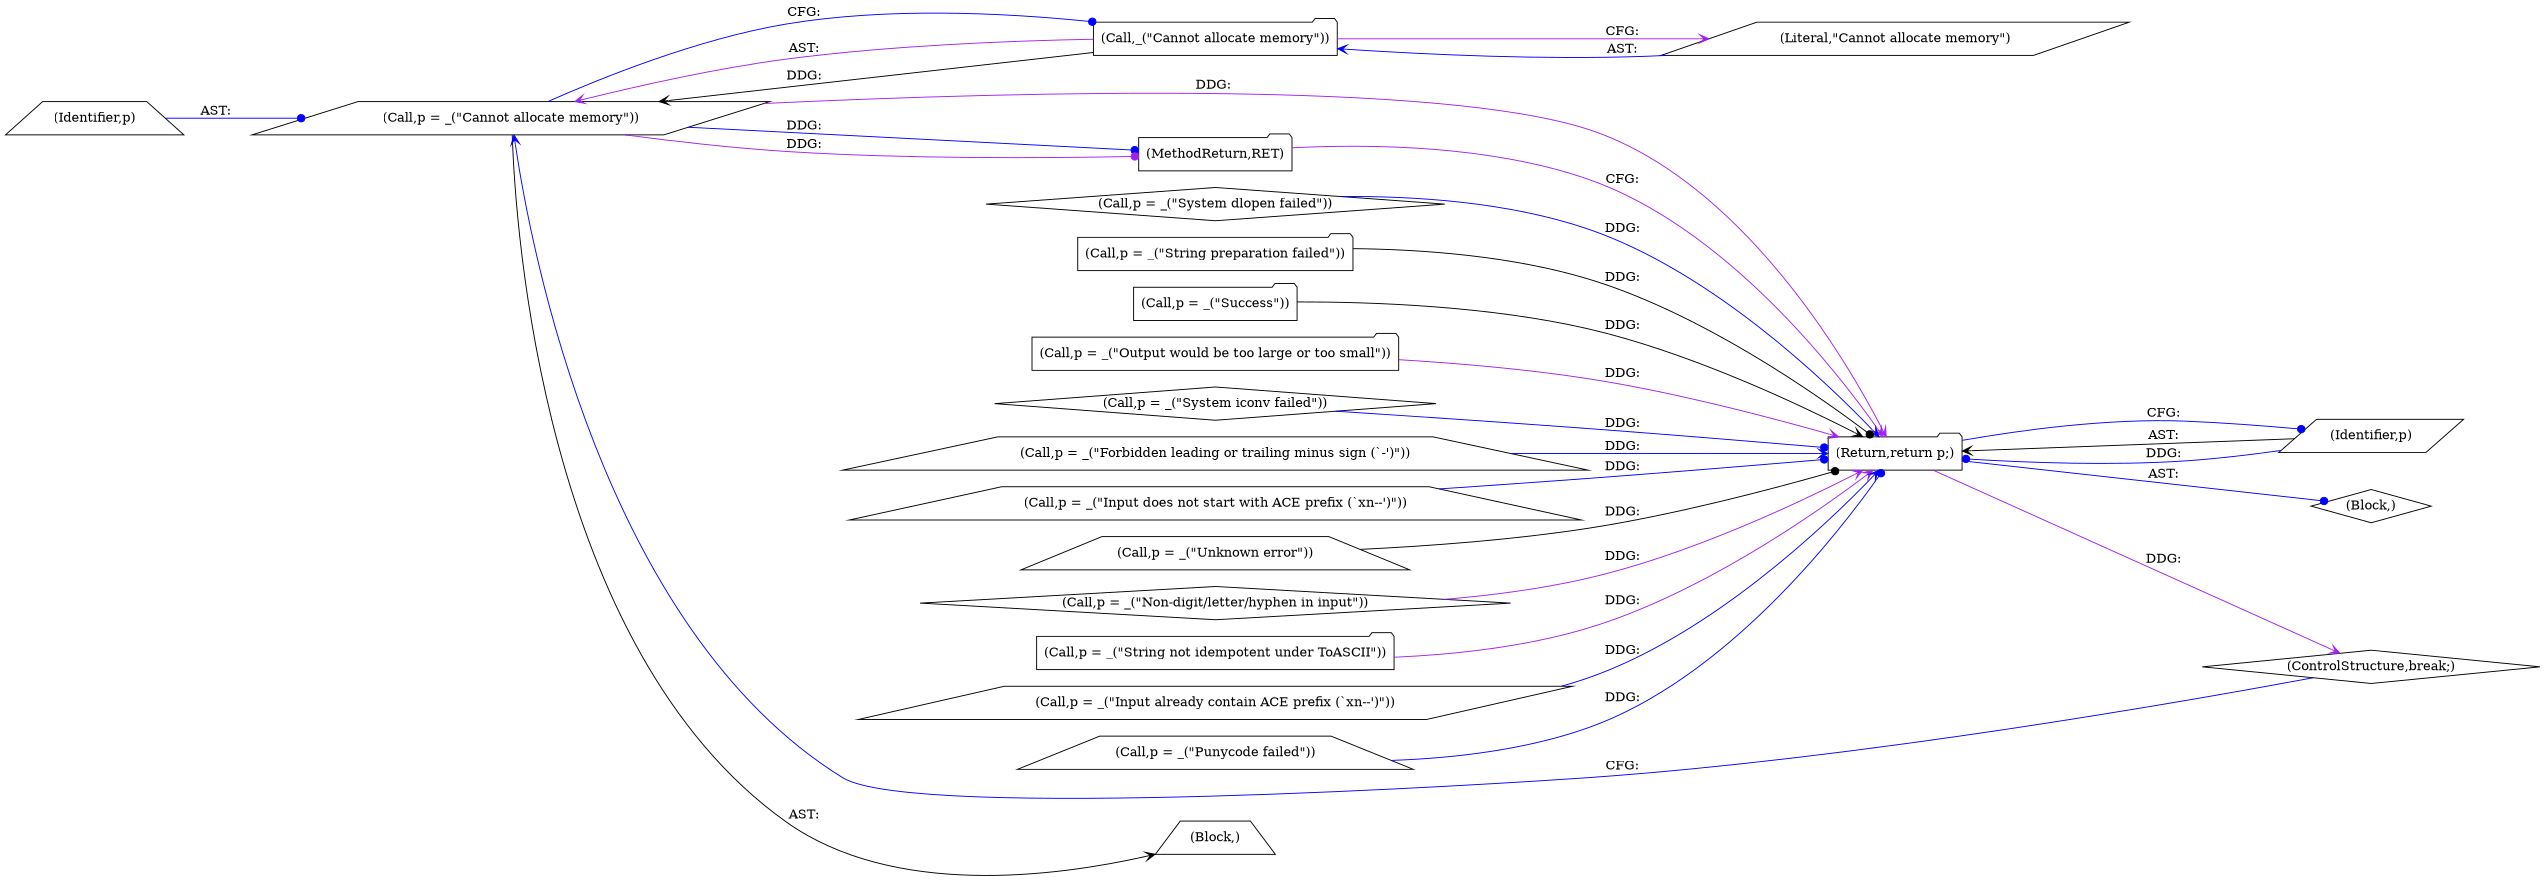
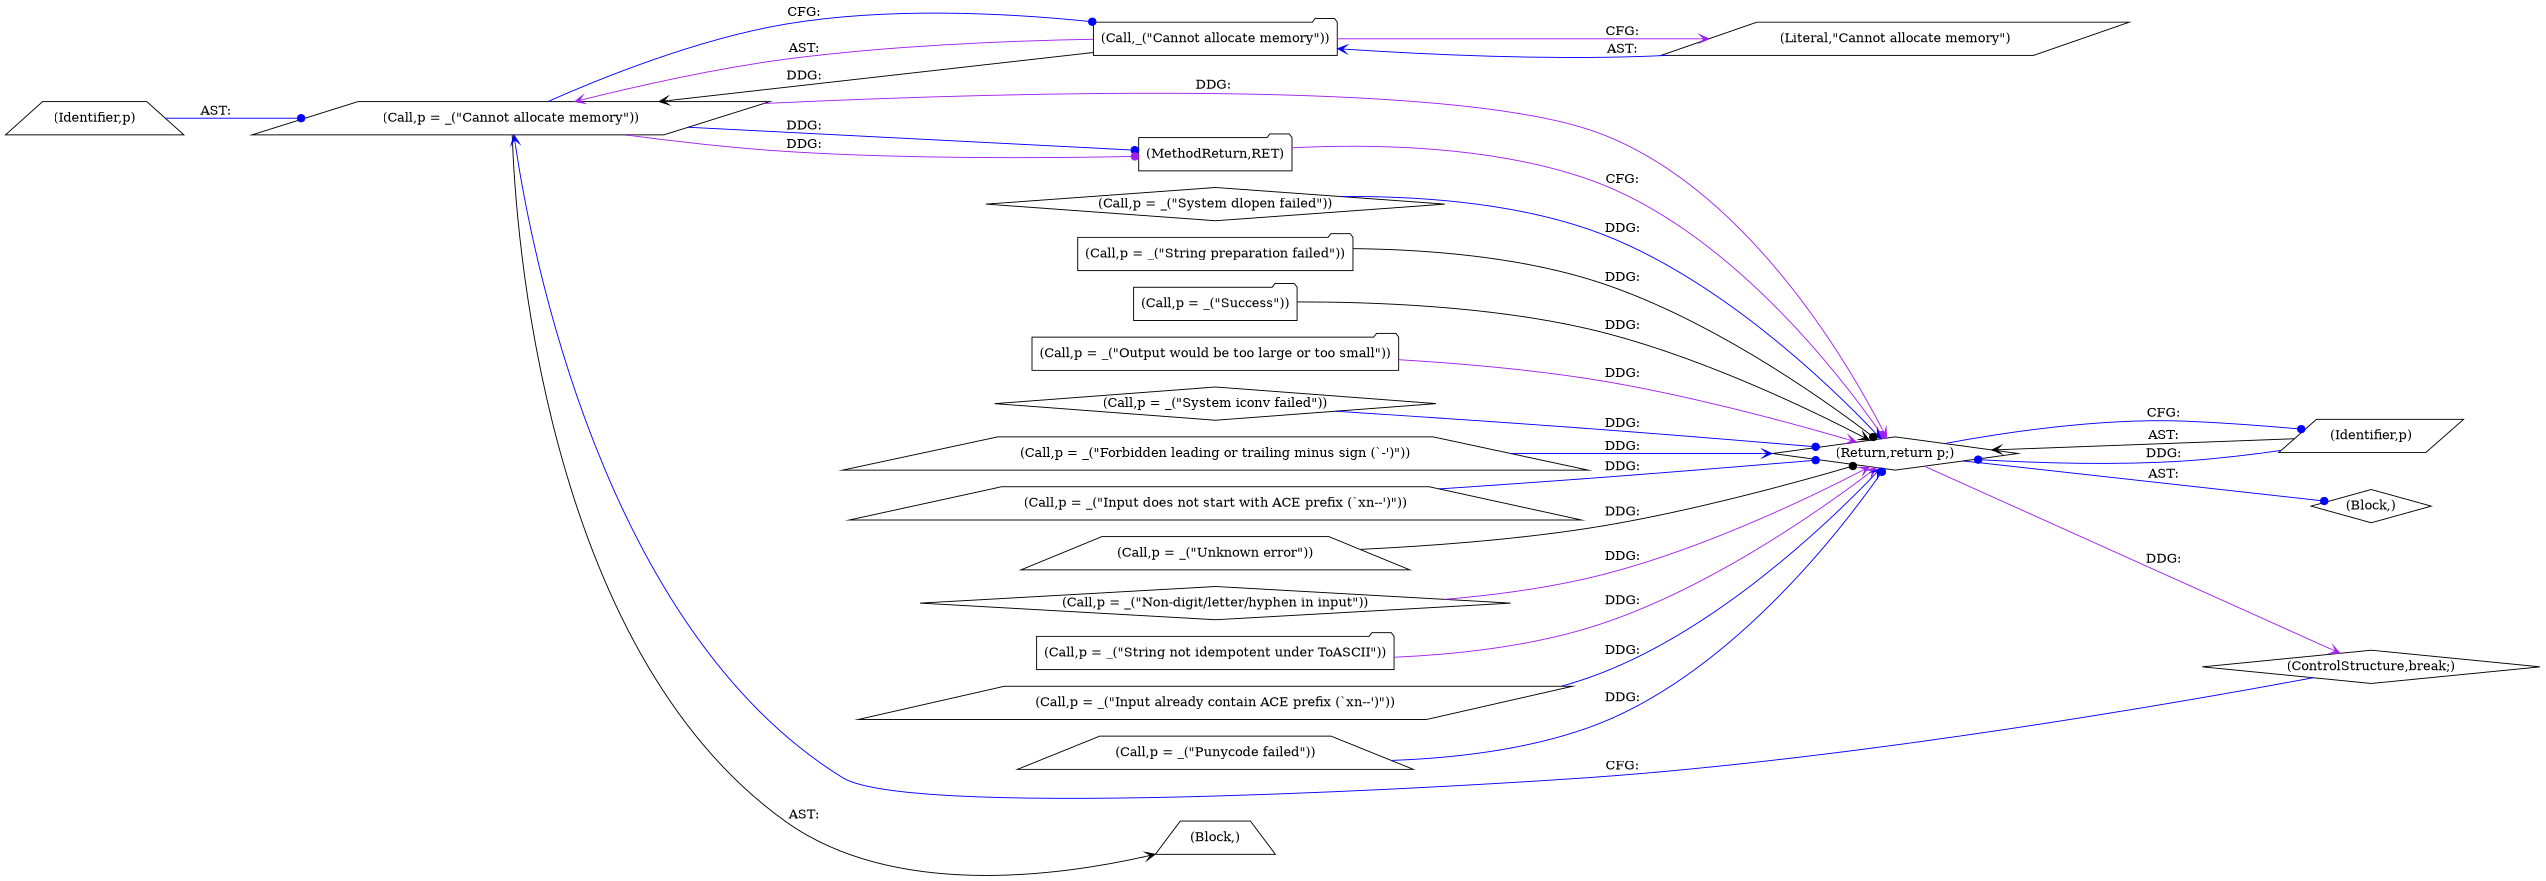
edge "(MethodReturn,RET)" -> "(Return,return p;)": arrowhead vee -> dot
node "(Return,return p;)": shape folder -> diamond
